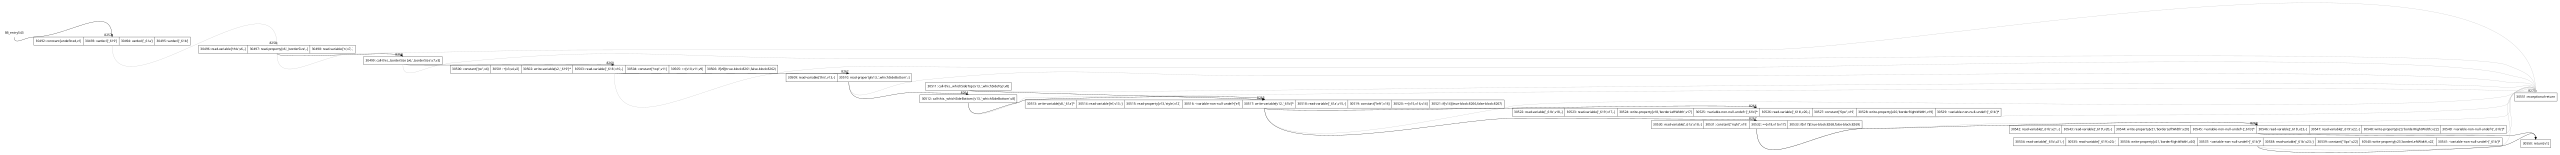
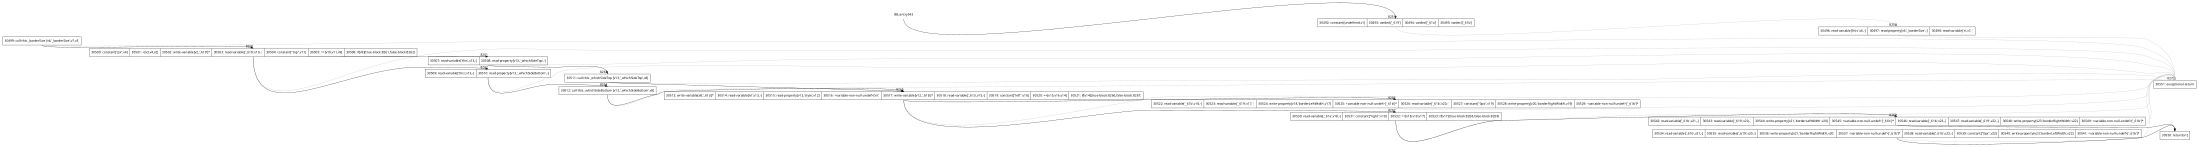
edge "30496: read-variable['this',v6,-]" -> "30499: call-this._borderSize [v6,'_borderSize',v7,v3]": removed
node "30507: read-variable['this',v13,-]": added
